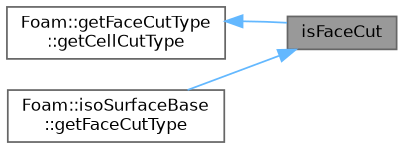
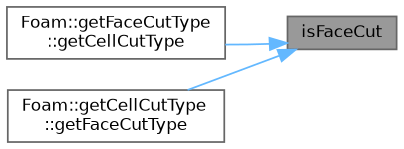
edge "isFaceCut" -> "Foam::getFaceCutType ::getCellCutType": reversed
node "Foam::isoSurfaceBase ::getFaceCutType": label "Foam::isoSurfaceBase ::getFaceCutType" -> "Foam::getCellCutType ::getFaceCutType"
